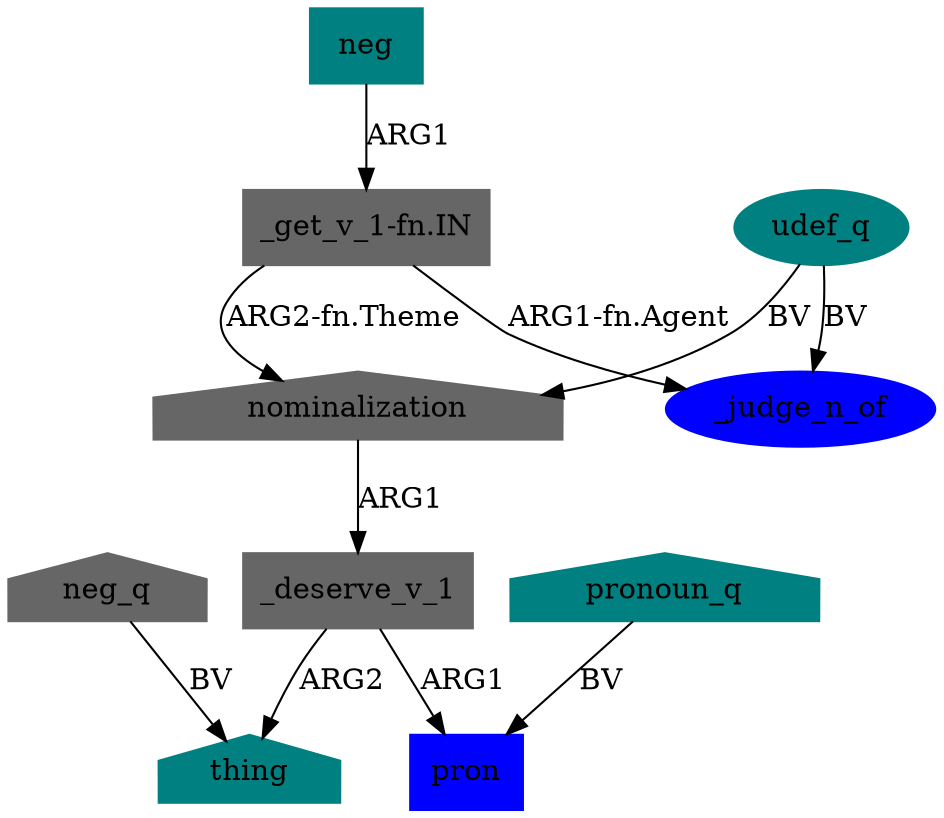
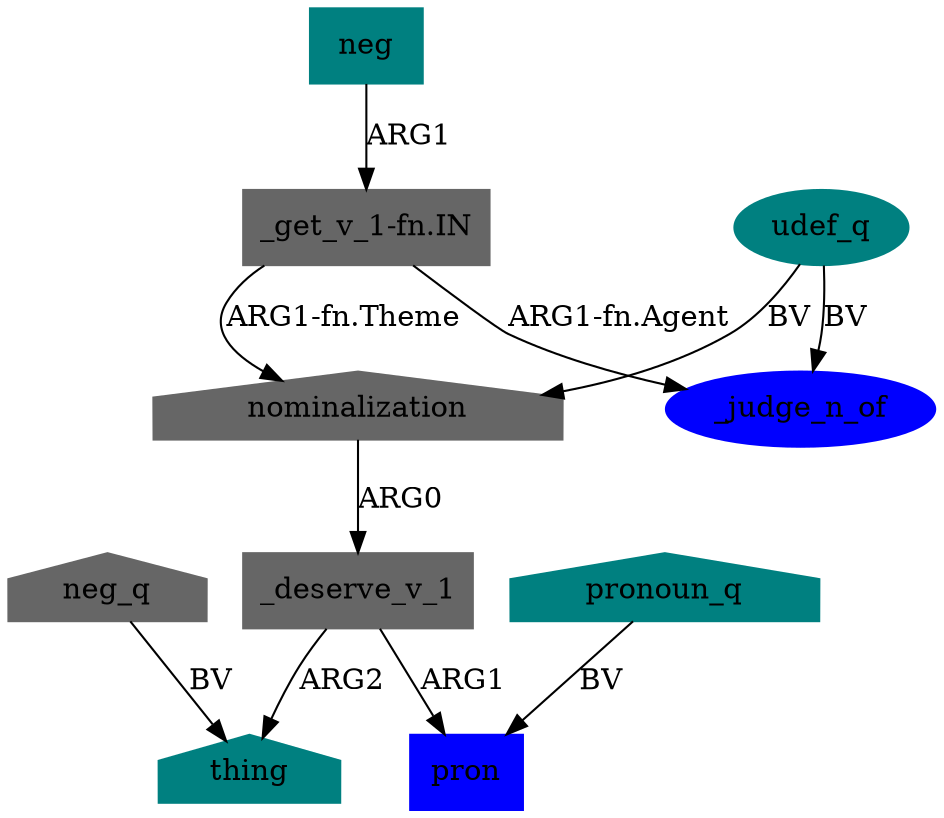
edge "_get_v_1-fn.IN" -> "nominalization": label "ARG2-fn.Theme" -> "ARG1-fn.Theme"
edge "nominalization" -> "_deserve_v_1": label "ARG1" -> "ARG0"
